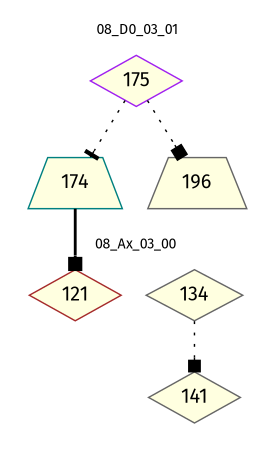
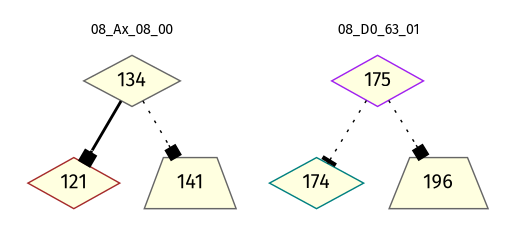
cluster "08_D0_03_01": label "08_D0_03_01" -> "08_D0_63_01"
node "174": shape trapezium -> diamond
edge "174" -> "121": now "134" -> "121"
cluster "08_Ax_03_00": label "08_Ax_03_00" -> "08_Ax_08_00"
node "141": shape diamond -> trapezium
